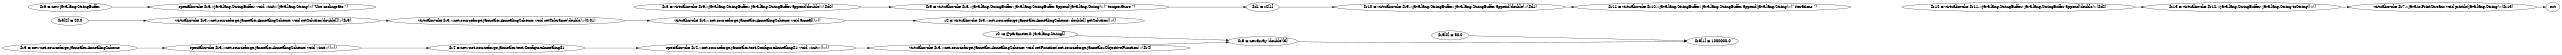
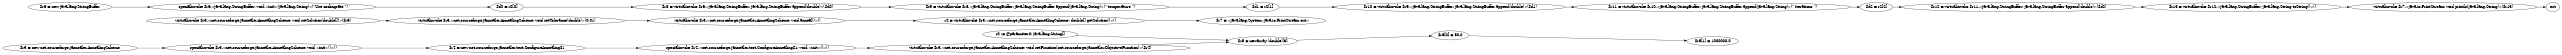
node "$d0 = r2[0]": added
node "$d2 = r2[2]": added
node "$r5[2] = 20.0": removed
node "$r7 = <java.lang.System: java.io.PrintStream out>": added
edge "$r5 = newarray (double)[3]" -> "$r5[1] = 1000000.0": now "$r5 = newarray (double)[3]" -> "$r5[0] = 50.0"
